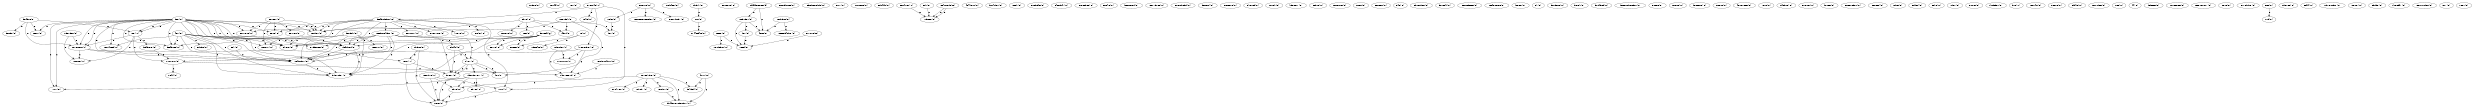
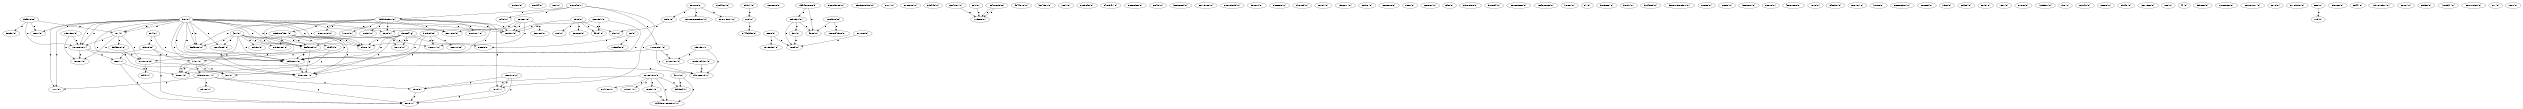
edge "nationality(5)" -> "show(1)": now "thing(3)" -> "show(1)"
edge "ask(1)" -> "thing(3)": added, label "1"
